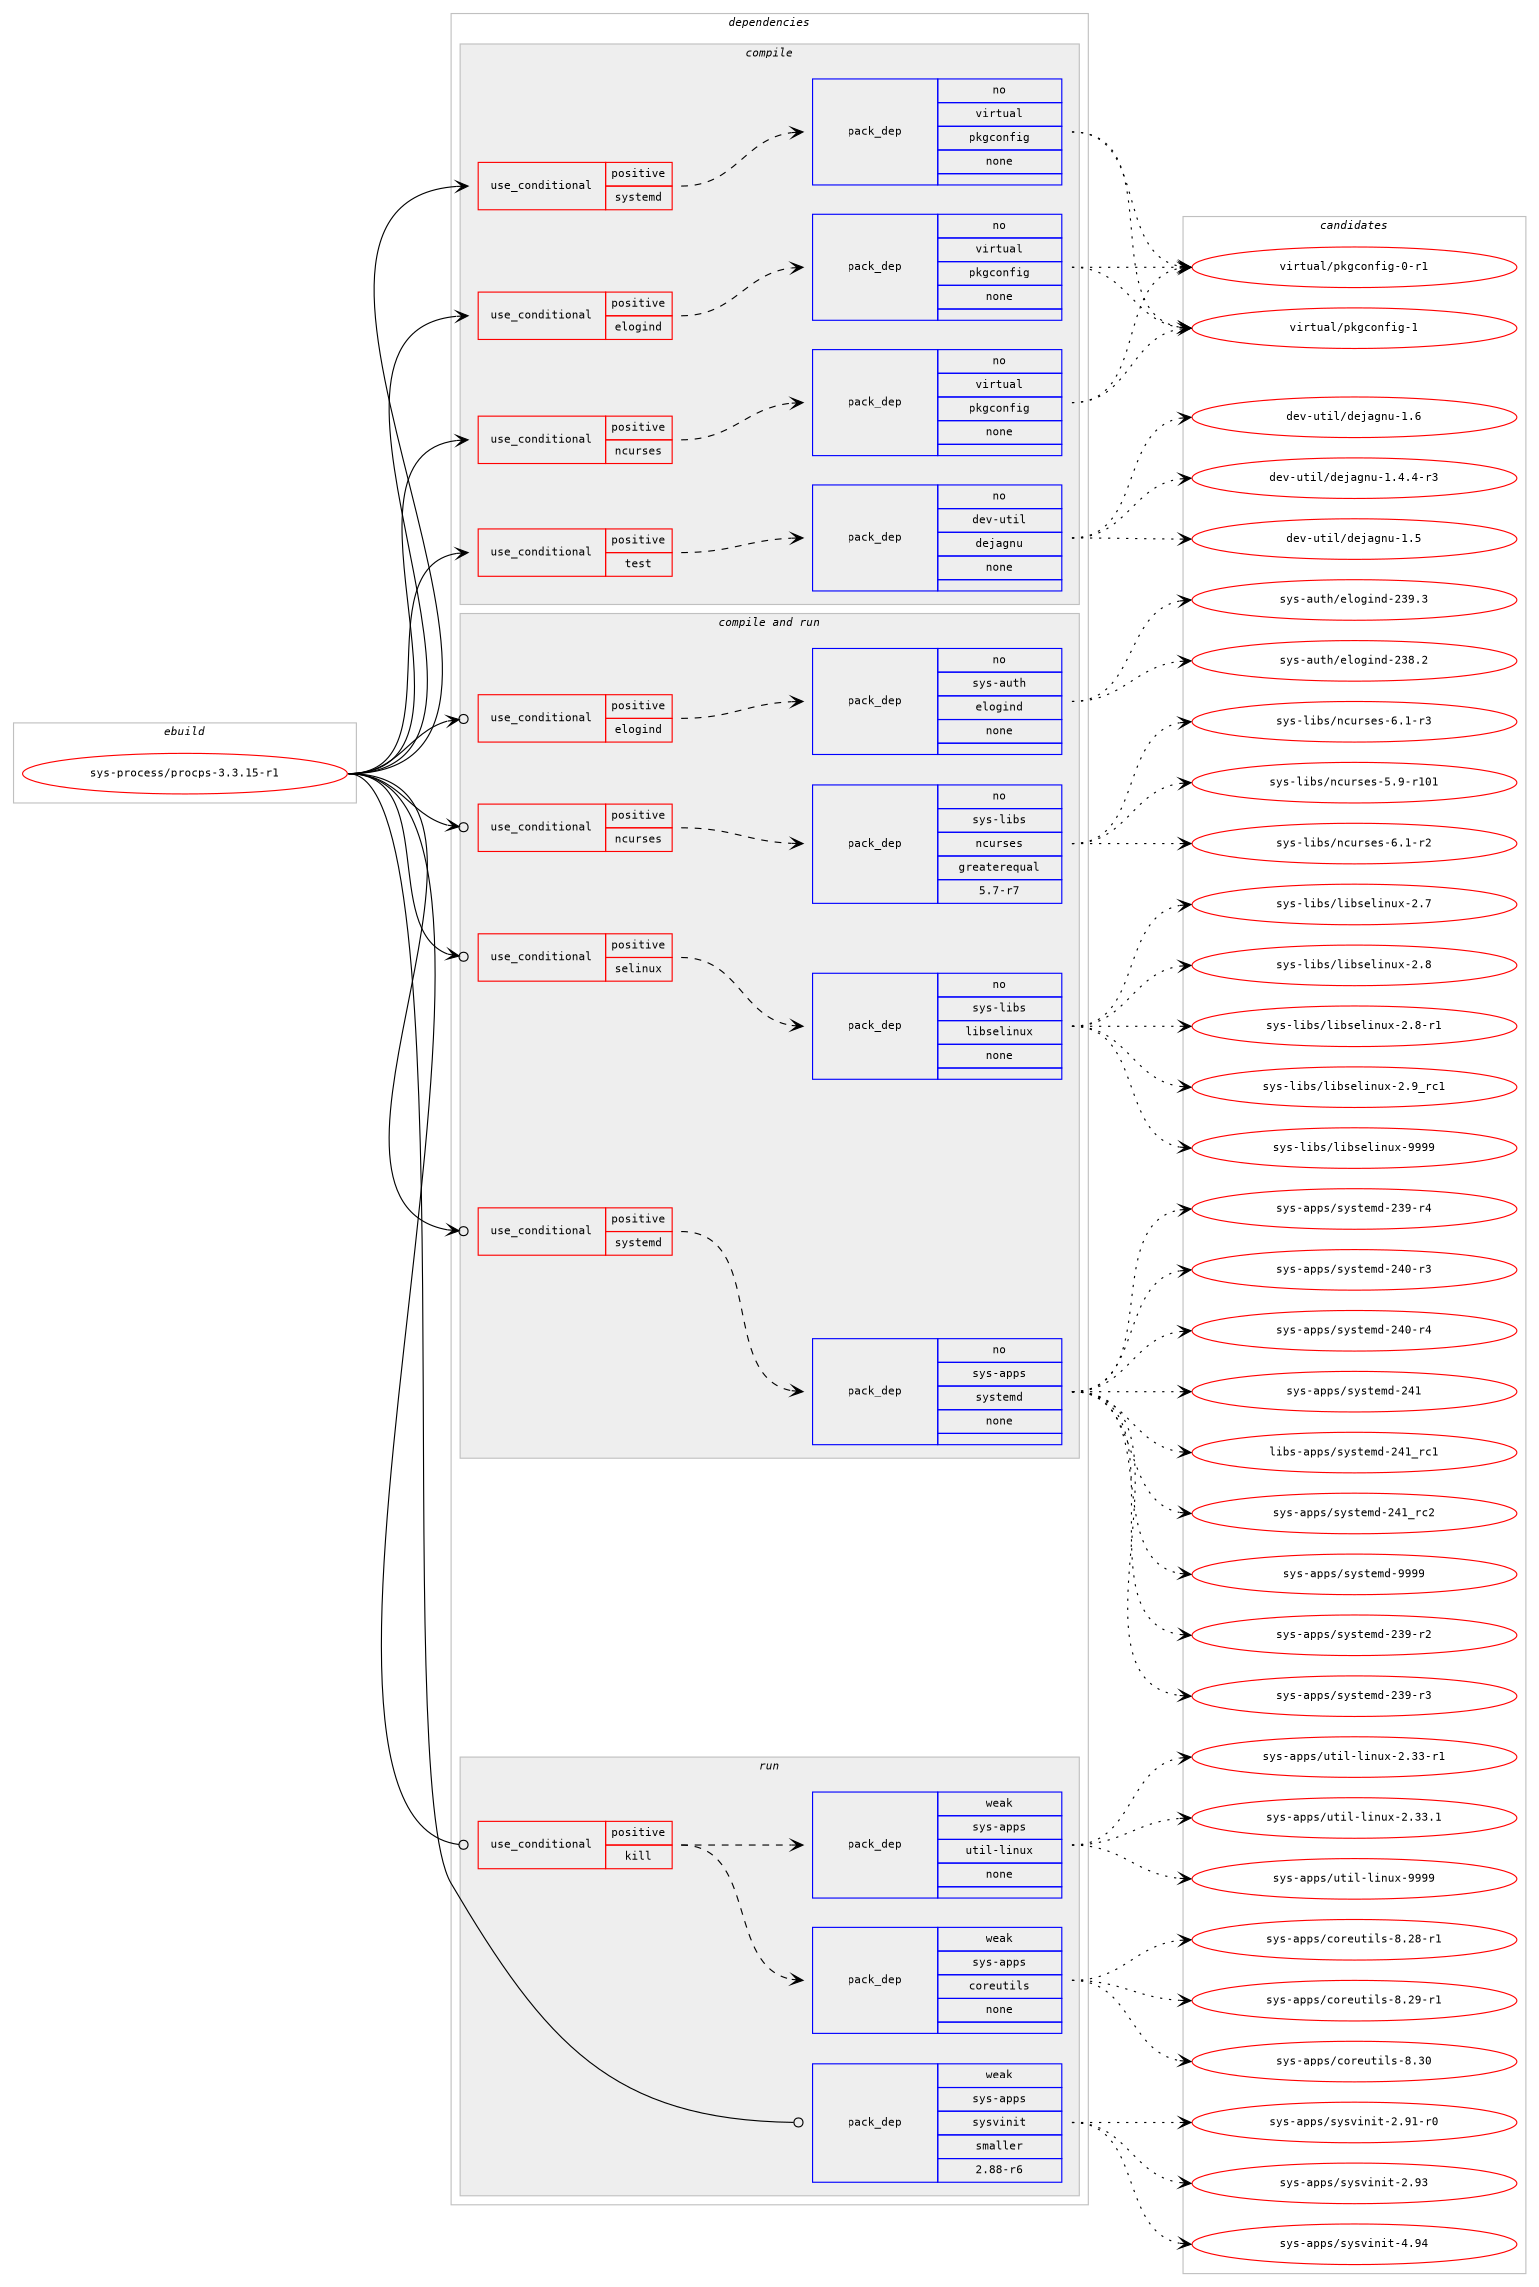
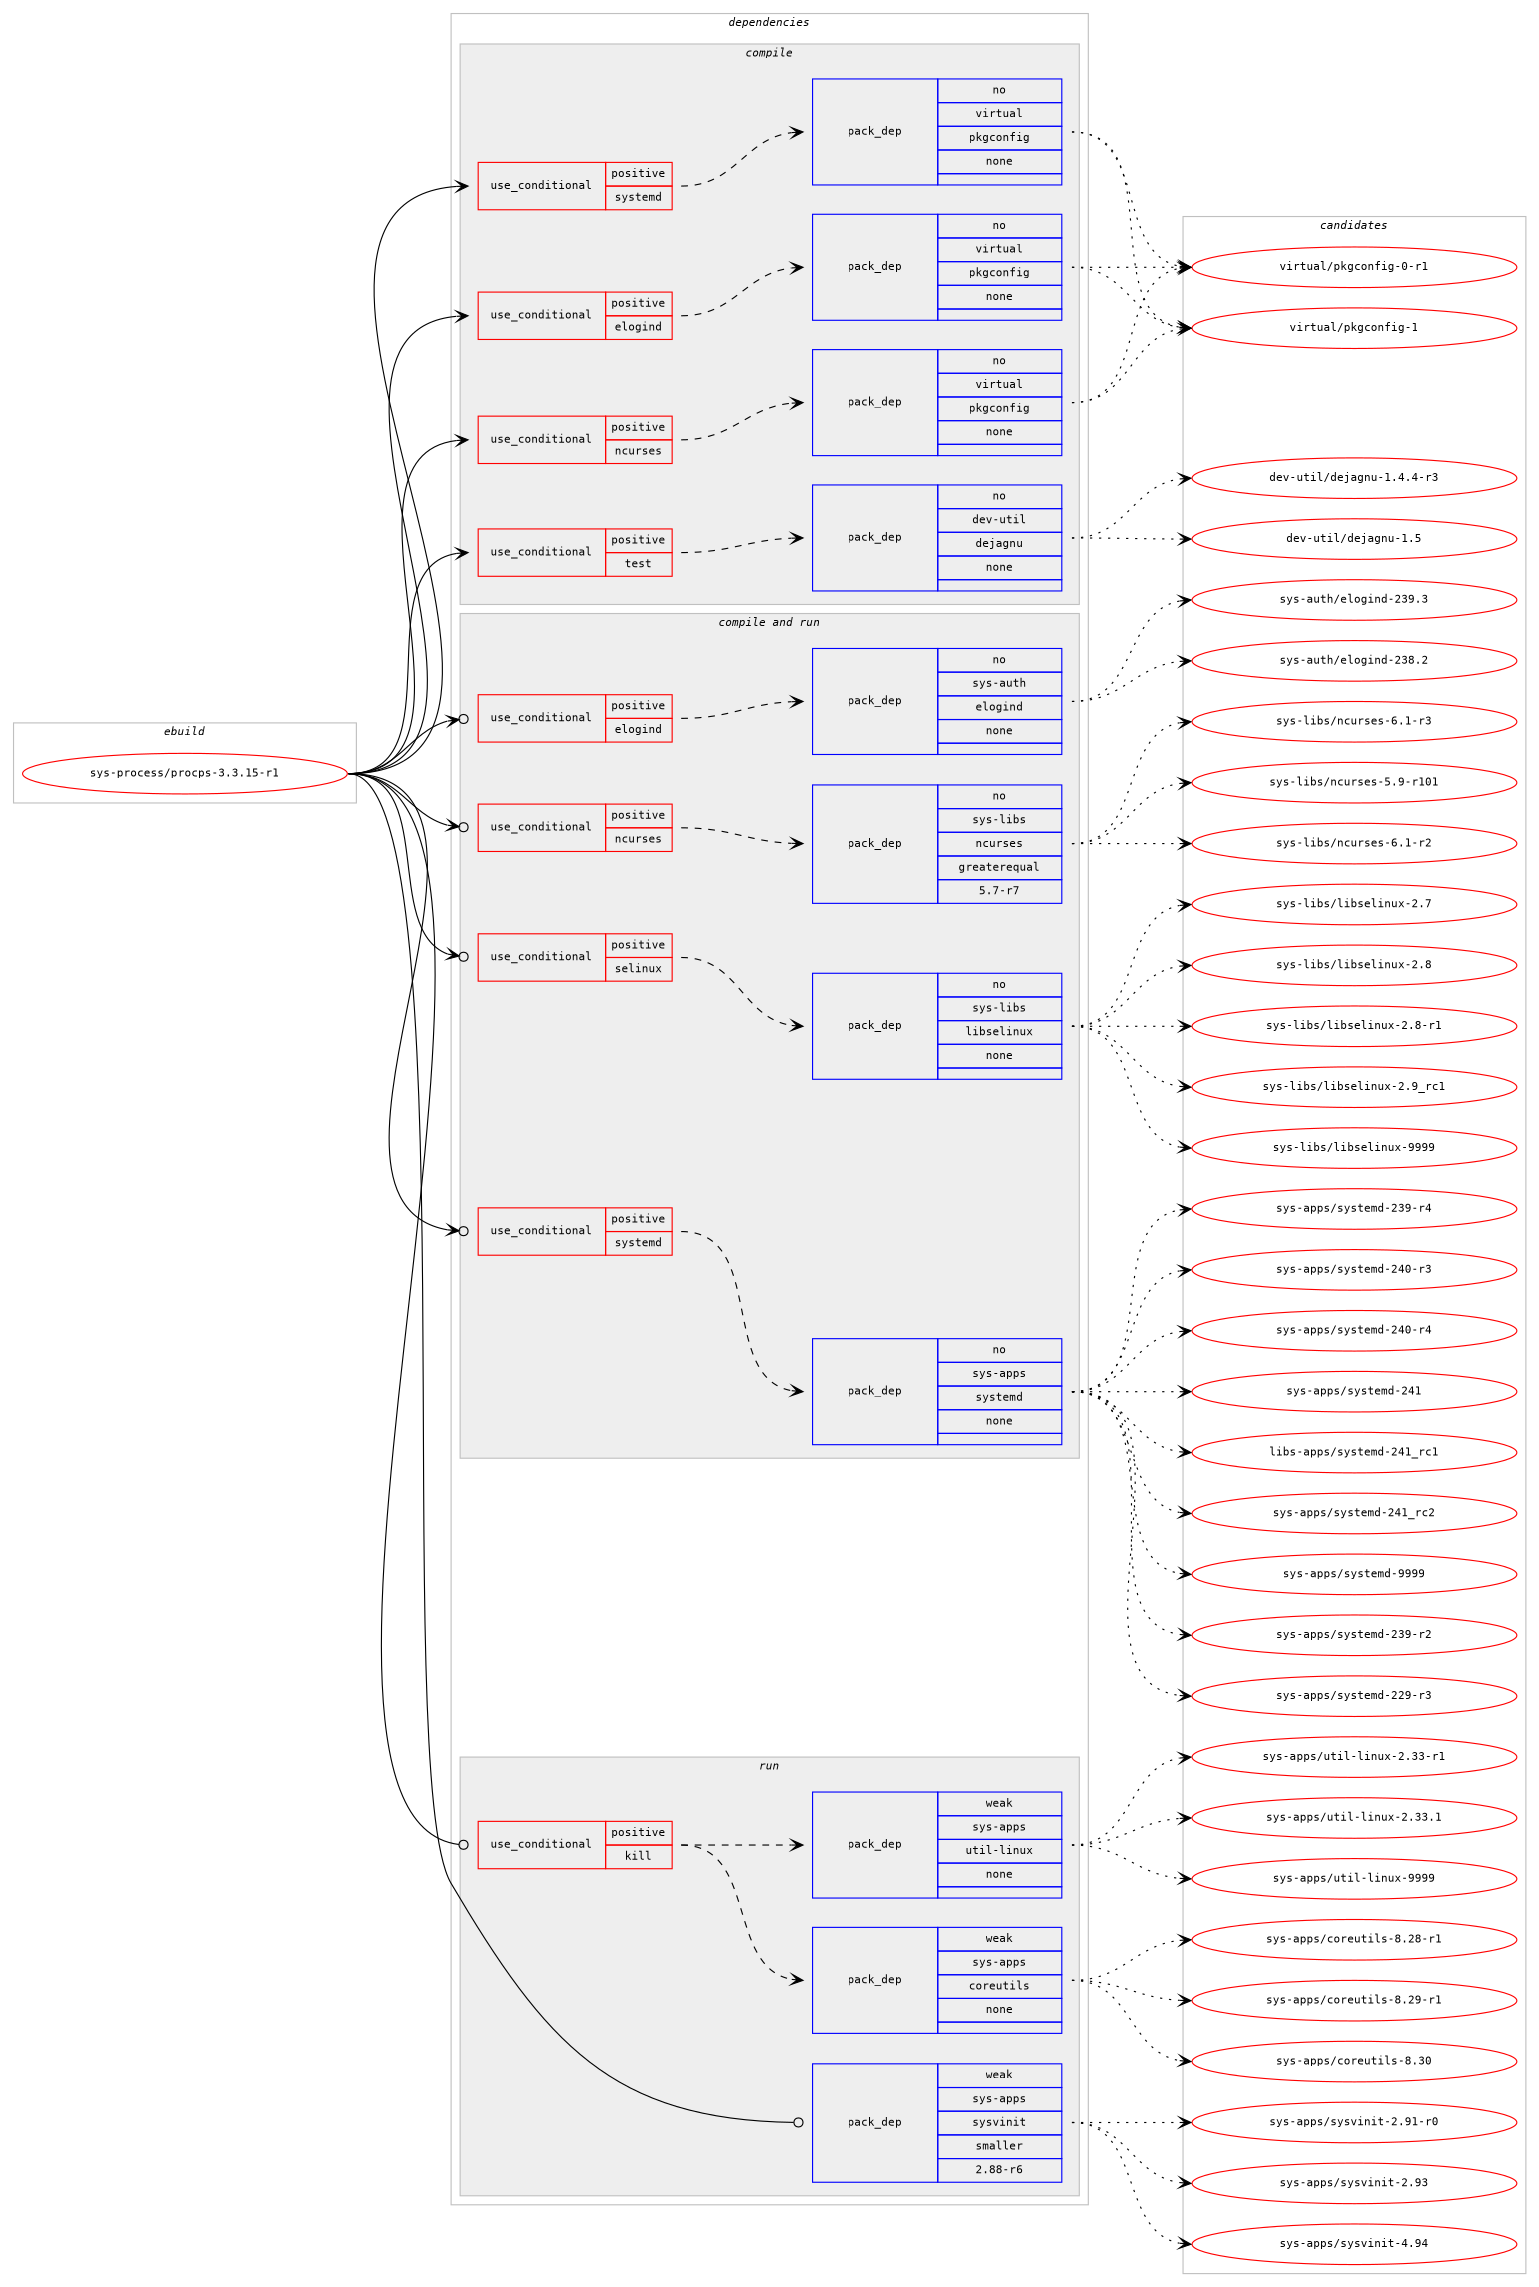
node "dev-util/dejagnu-1.6": removed
node "sys-apps/systemd-239-r3": label "sys-apps/systemd-239-r3" -> "sys-apps/systemd-229-r3"
